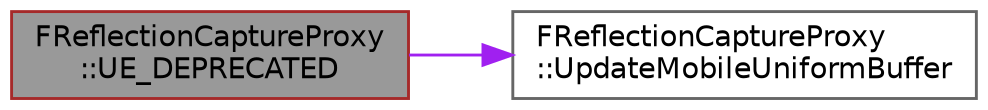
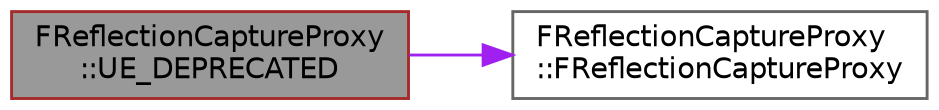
node "FReflectionCaptureProxy ::UpdateMobileUniformBuffer": label "FReflectionCaptureProxy ::UpdateMobileUniformBuffer" -> "FReflectionCaptureProxy ::FReflectionCaptureProxy"
